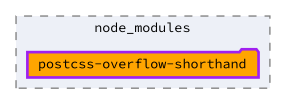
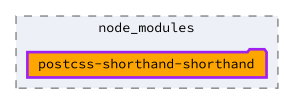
node "postcss-overflow-shorthand": label "postcss-overflow-shorthand" -> "postcss-shorthand-shorthand"
